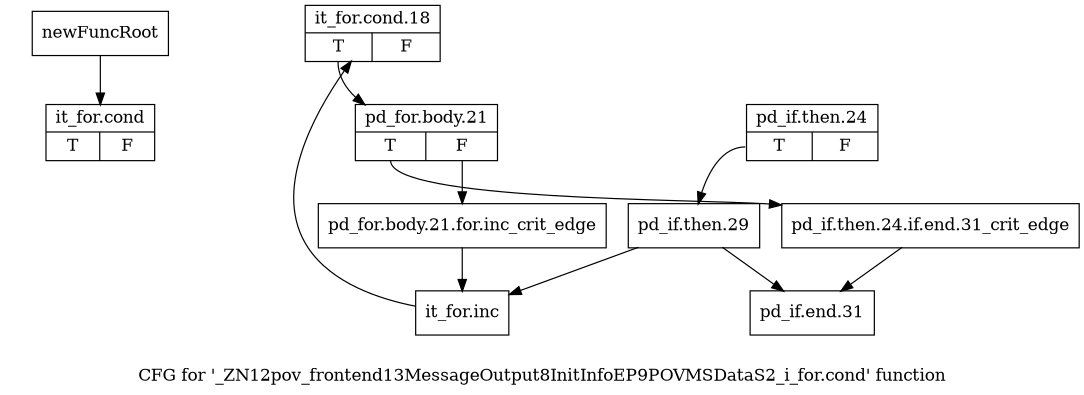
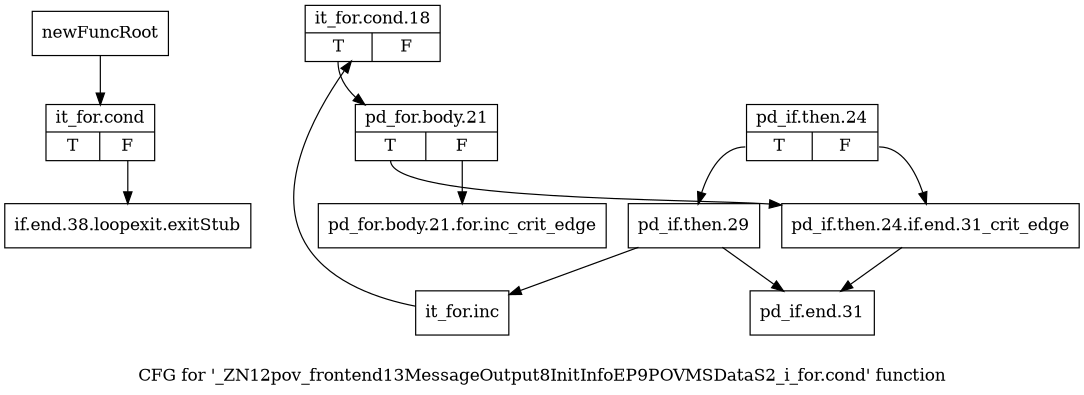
edge "pd_if.then.24" -> "pd_if.then.24.if.end.31_crit_edge": added
node "if.end.38.loopexit.exitStub": added
edge "pd_for.body.21.for.inc_crit_edge" -> "it_for.inc": removed
